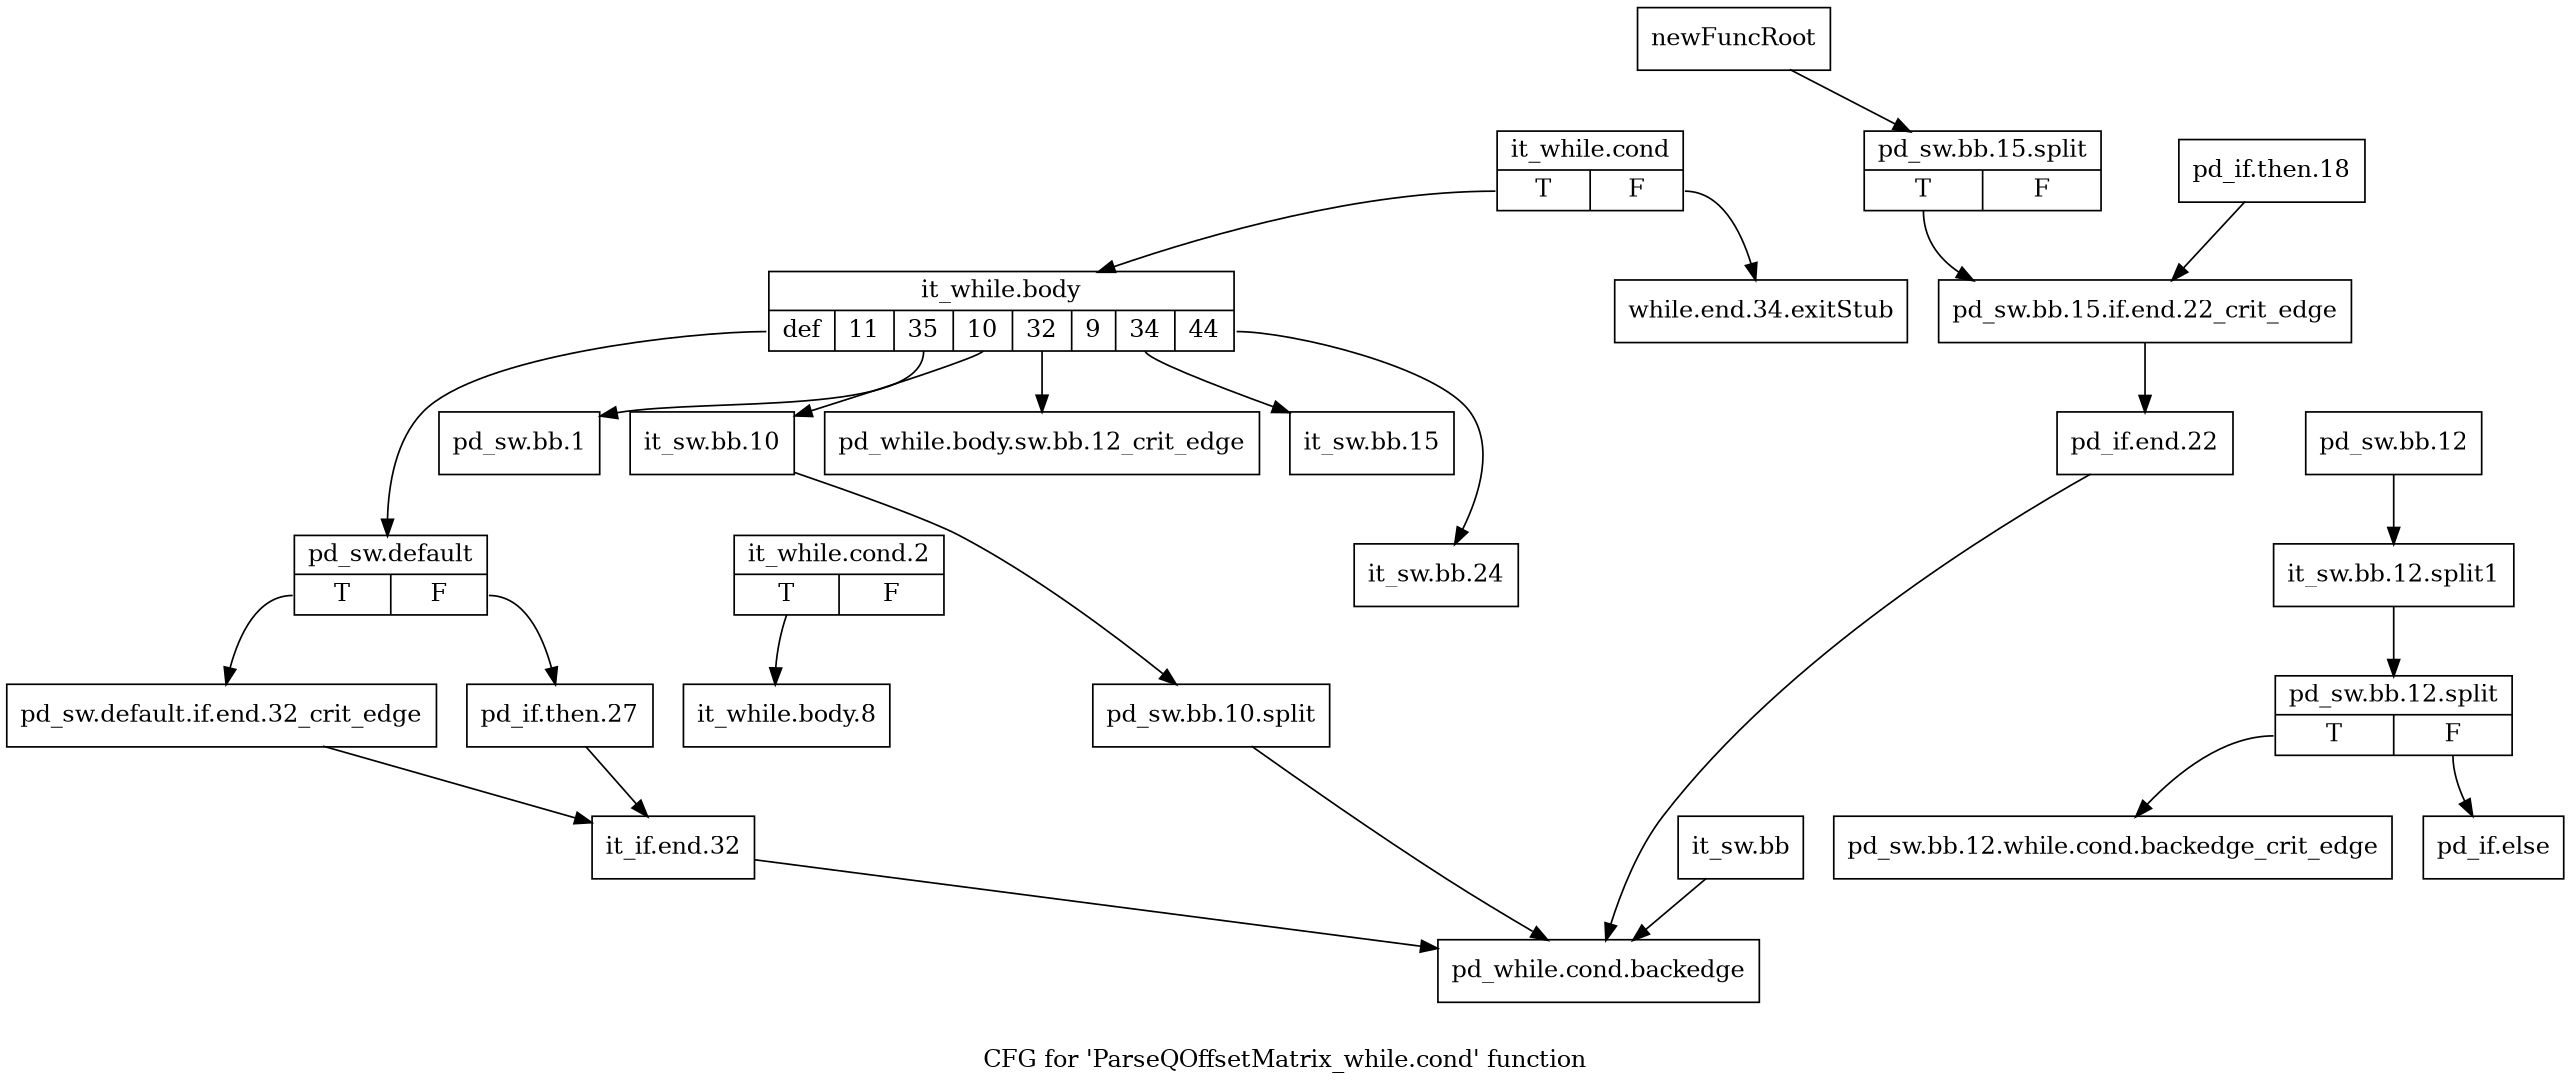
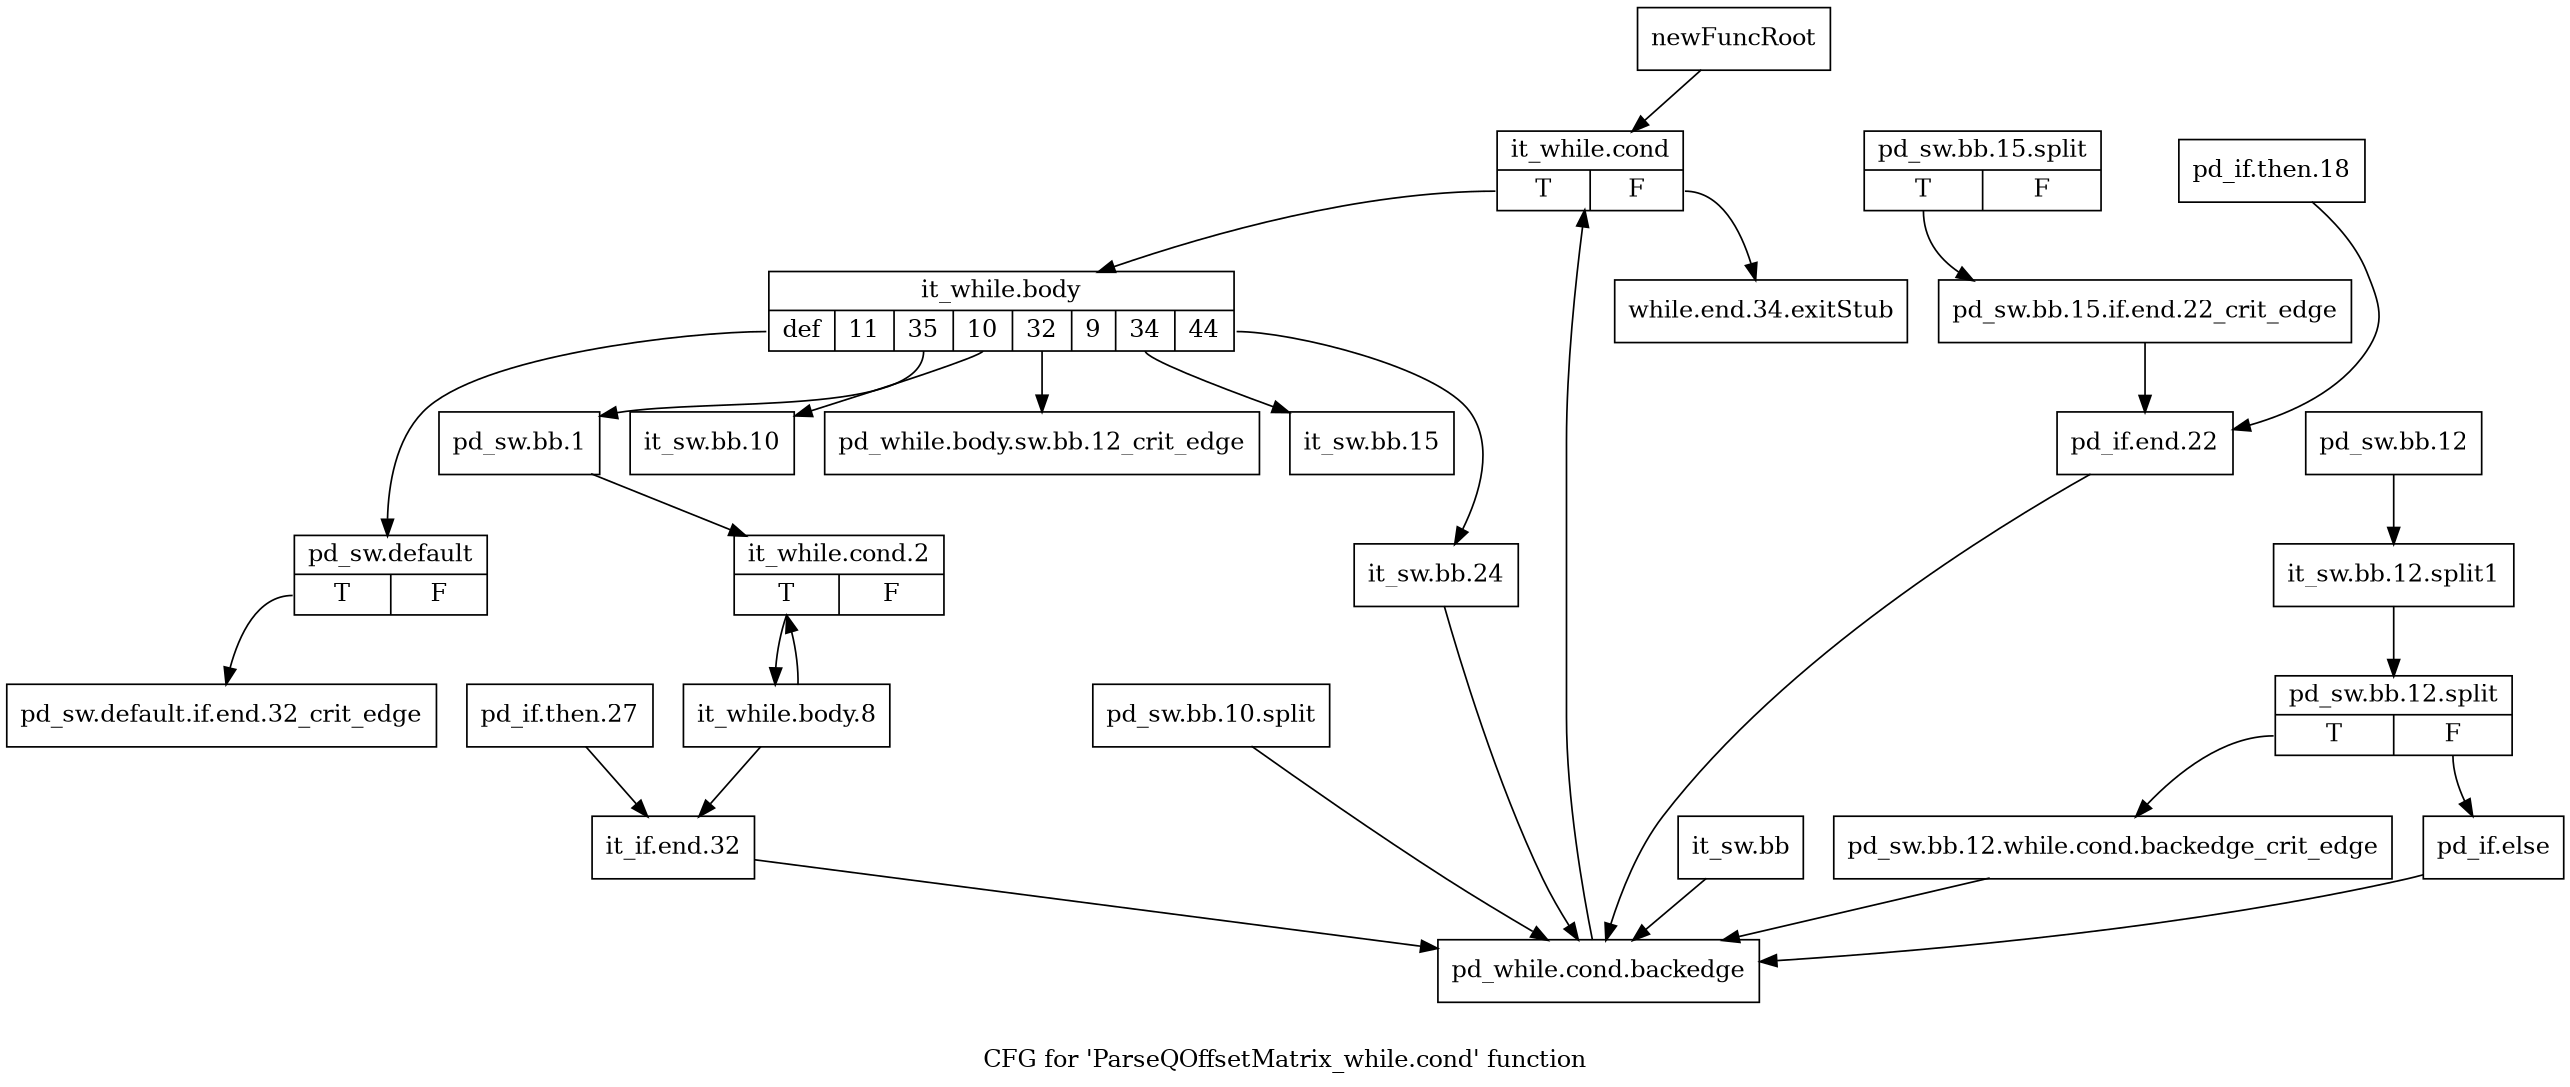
edge "newFuncRoot" -> "pd_sw.bb.15.split": now "newFuncRoot" -> "it_while.cond"
edge "pd_if.then.18" -> "pd_sw.bb.15.if.end.22_crit_edge": now "pd_if.then.18" -> "pd_if.end.22"
edge "pd_sw.bb.1" -> "it_while.cond.2": added
edge "it_sw.bb.10" -> "pd_sw.bb.10.split": removed
edge "pd_while.cond.backedge" -> "it_while.cond": added
edge "pd_sw.default" -> "pd_if.then.27": removed
edge "it_while.body.8" -> "it_while.cond.2": added
edge "it_sw.bb.24" -> "pd_while.cond.backedge": added
edge "pd_sw.default.if.end.32_crit_edge" -> "it_if.end.32": now "it_while.body.8" -> "it_if.end.32"
edge "pd_sw.bb.12.while.cond.backedge_crit_edge" -> "pd_while.cond.backedge": added
edge "pd_if.else" -> "pd_while.cond.backedge": added
